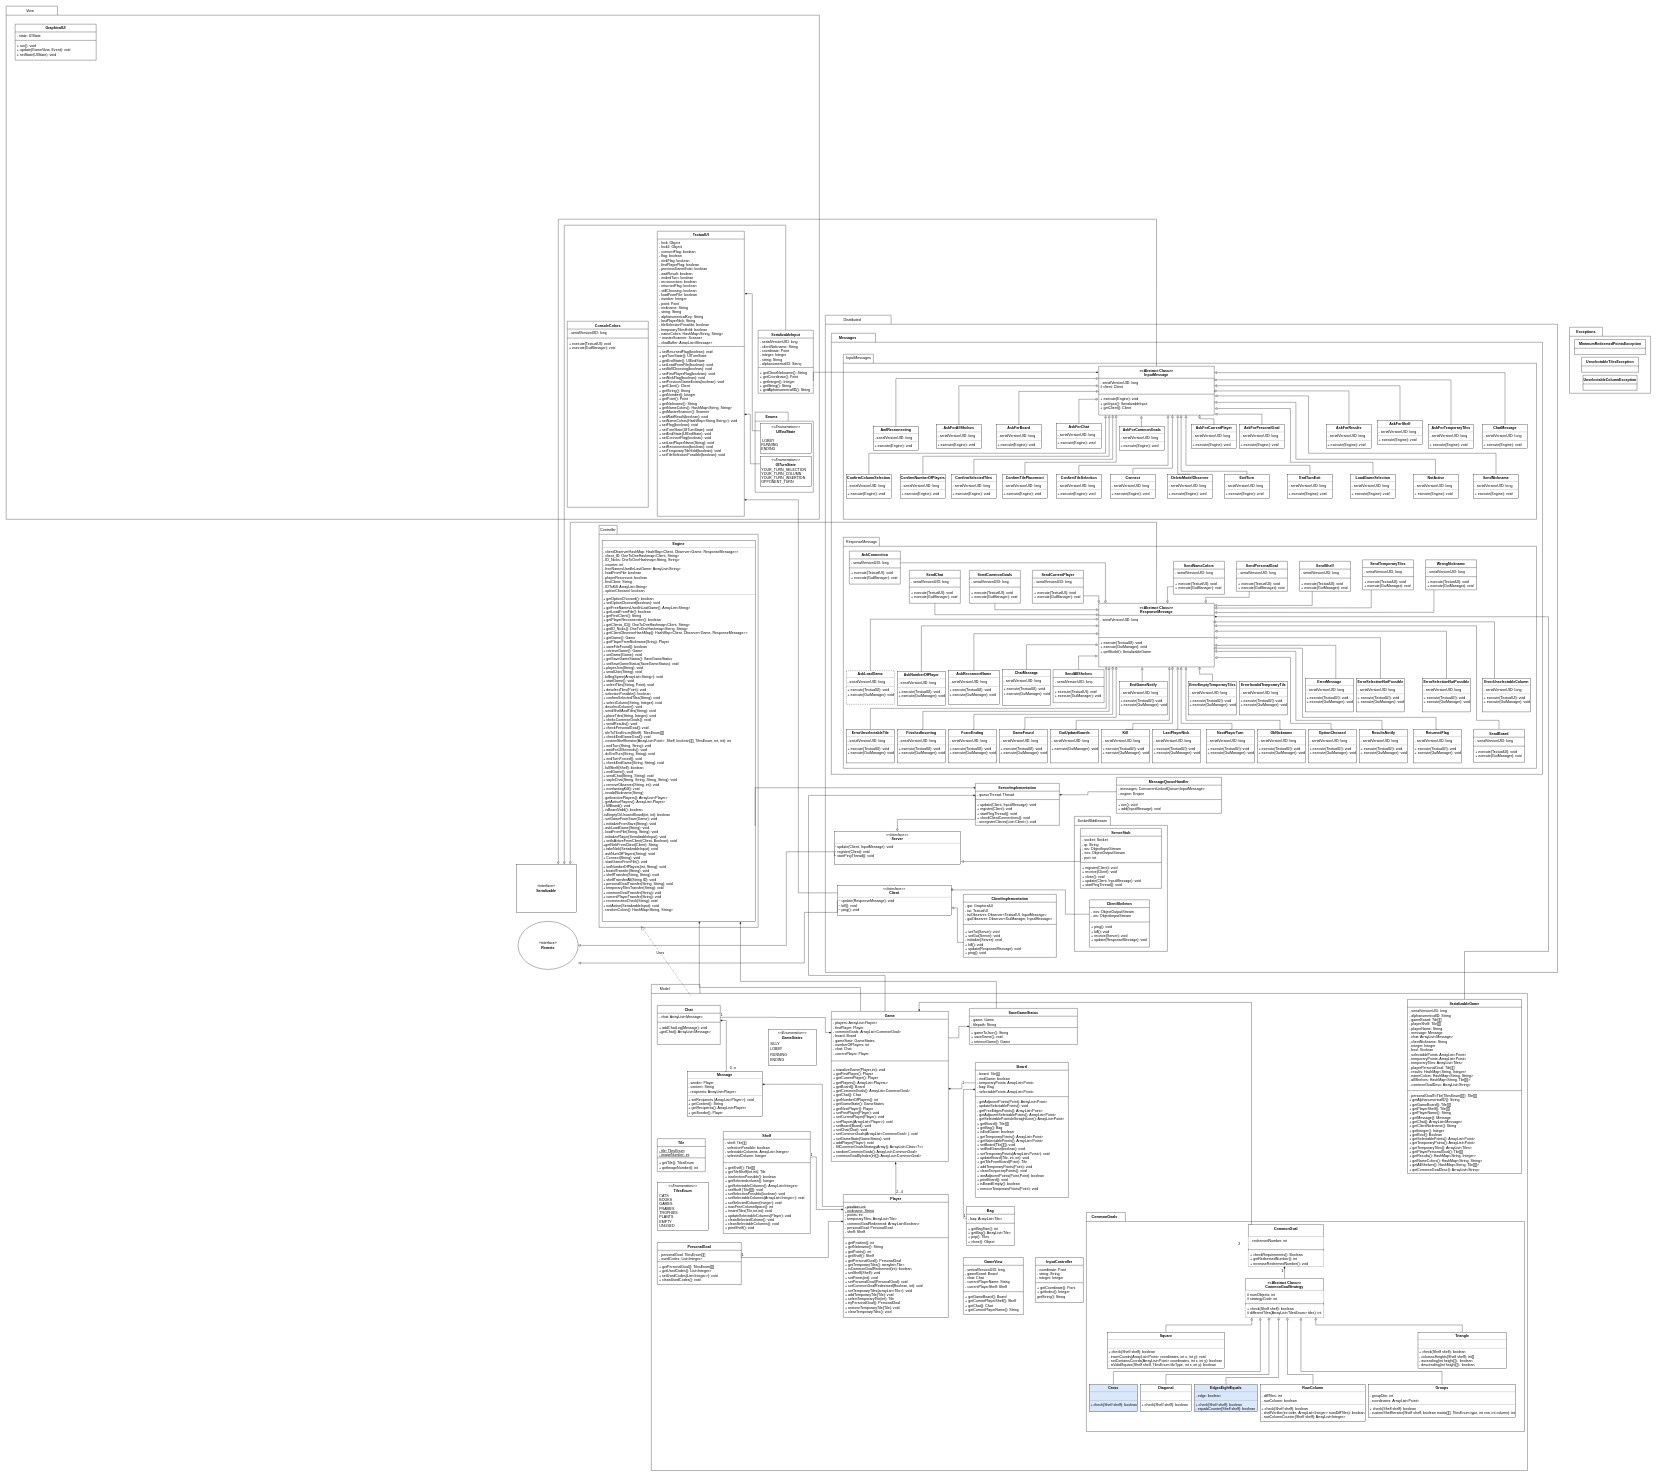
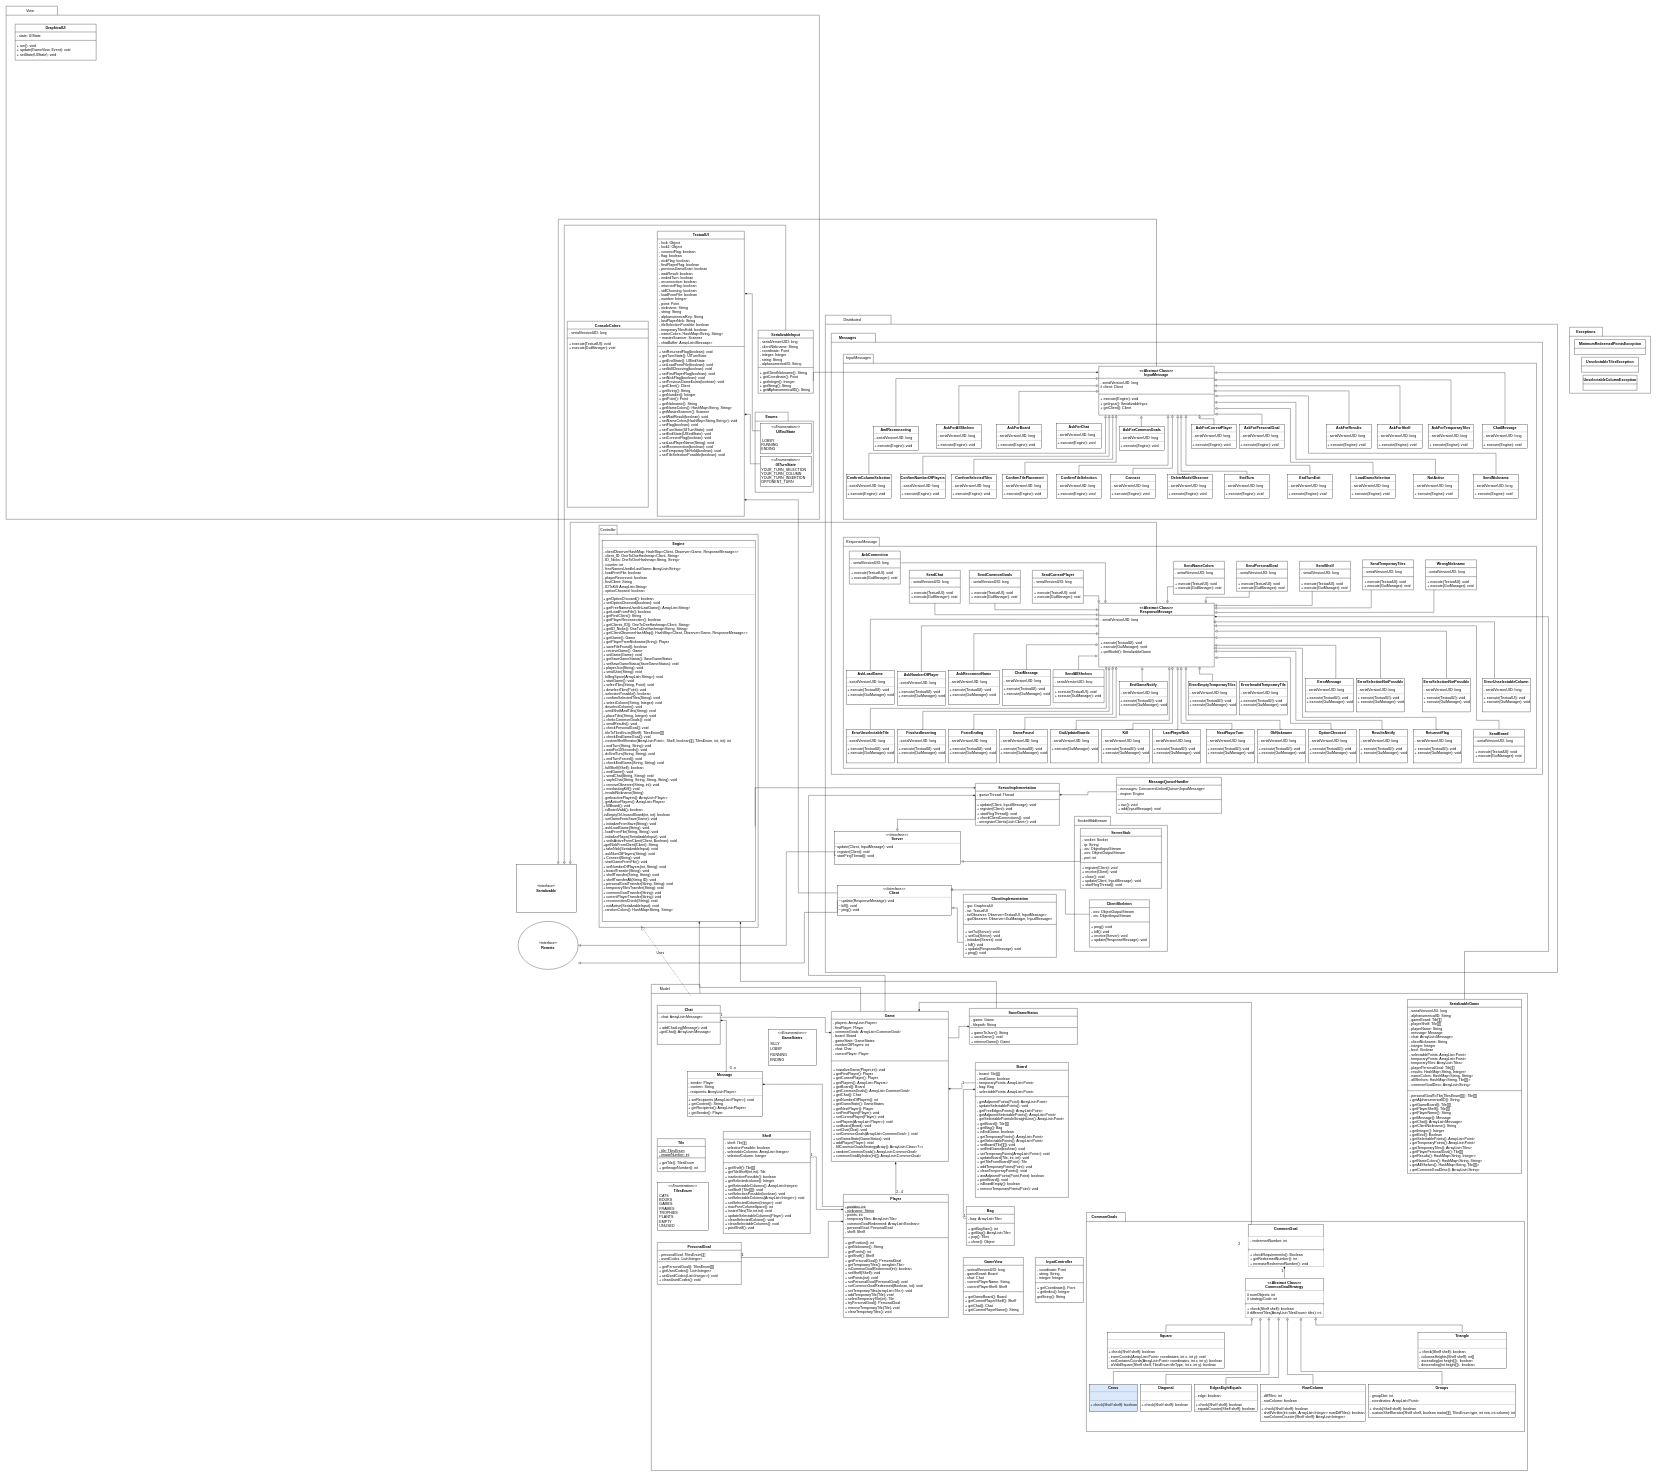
edge "AskForChat - serialVersionUID: long + execute(Engine): void" -> "+ execute(Engine): void + getInput(): SerializableInput + getClient(): Client": removed
node "AskForShelf - serialVersionUID: long + execute(Engine): void": moved (1400, 432) -> (1400, 437)
node "AskLoadGame - serialVersionUID: long + execute(TextualUI): void+ execute(GuiManager): void": style dashed -> solid
node "EdgesEightEquals - edge: boolean + check(Shelf shelf): boolean - equalsCounter(Shelf shelf): boolean": fillcolor #dae8fc -> #ffffff
